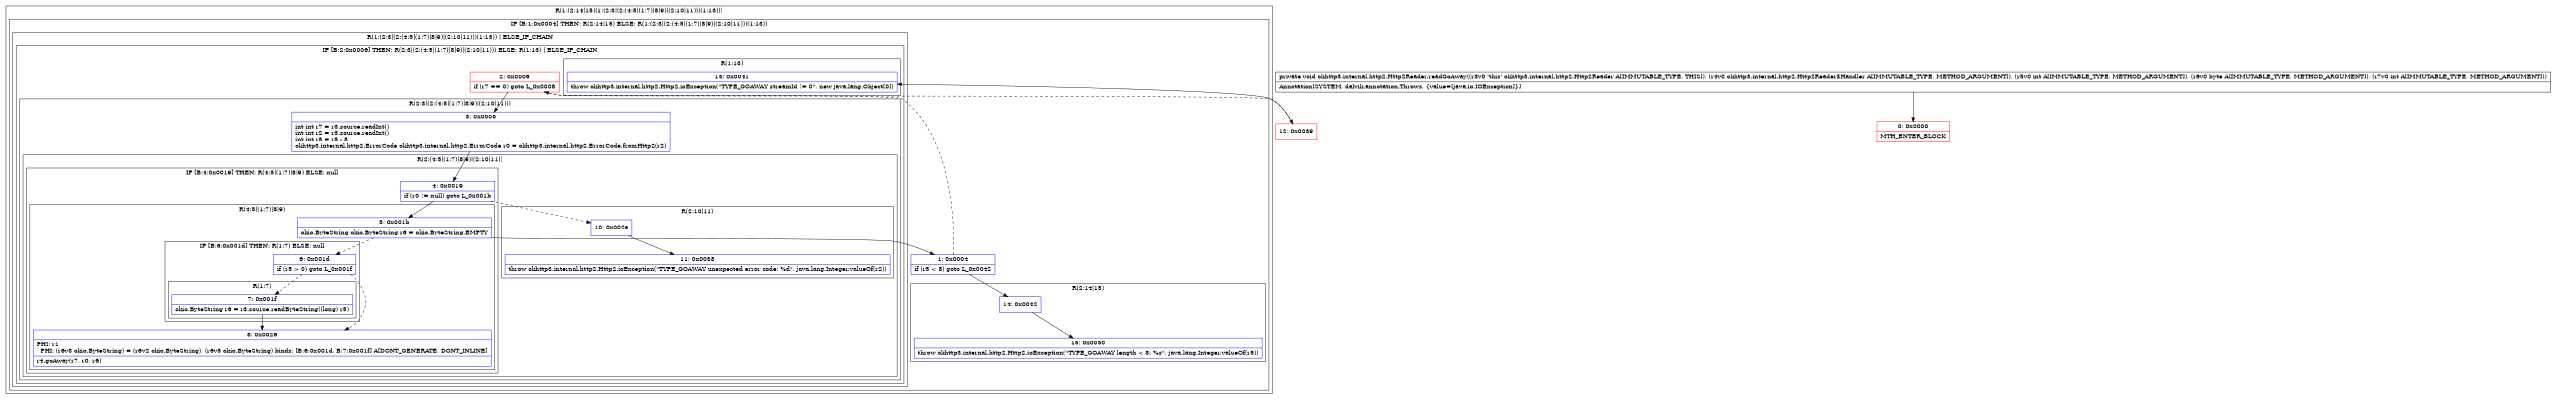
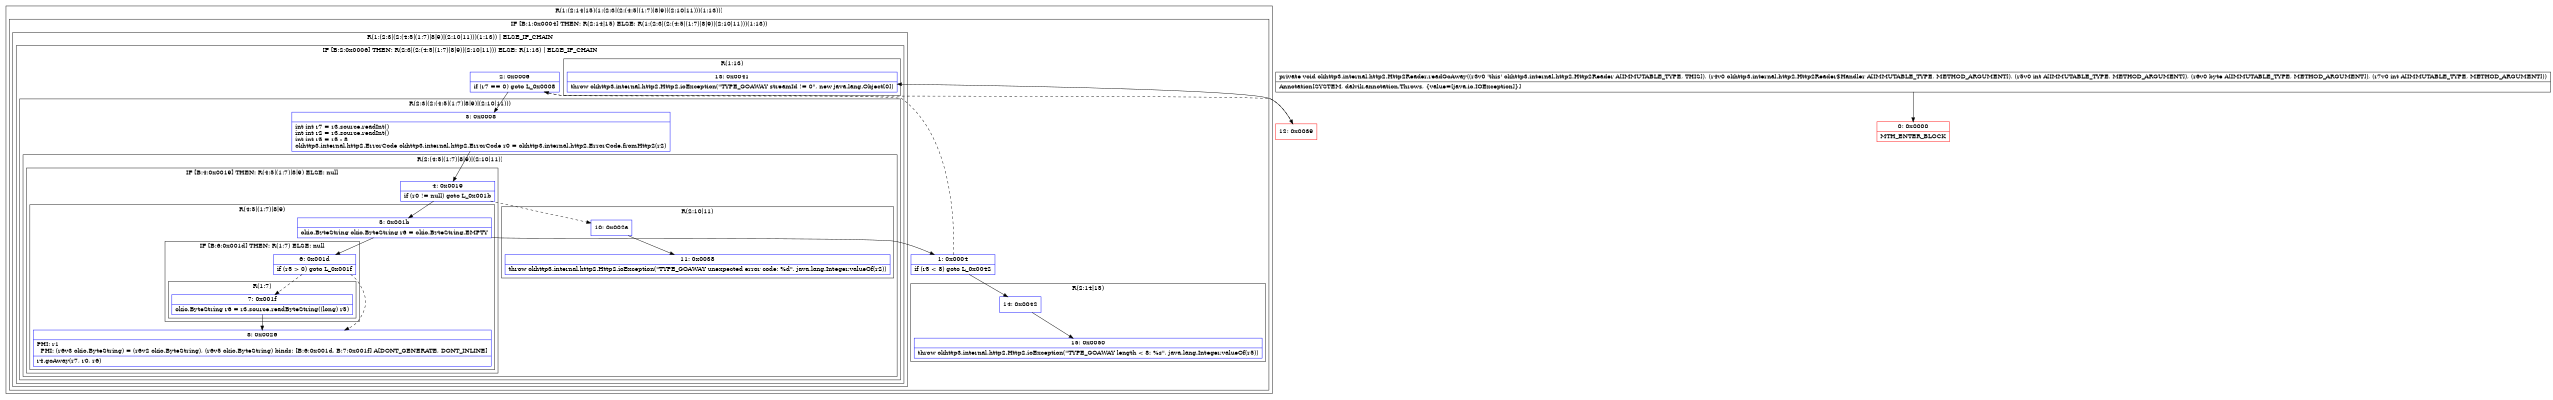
node "2: 0x0006": color red -> blue
edge "5: 0x001b" -> "6: 0x001d": style dashed -> solid
